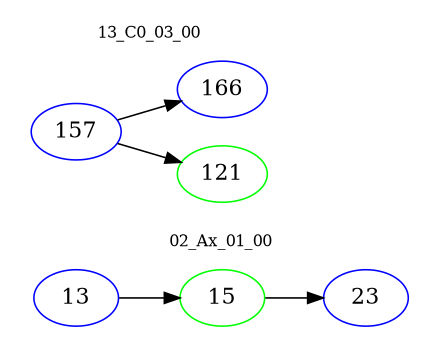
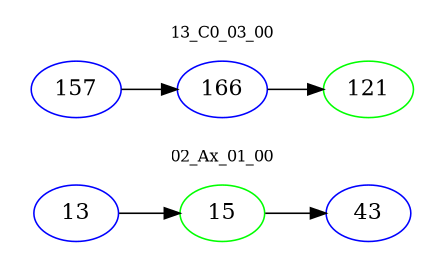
edge "157" -> "121": now "166" -> "121"
node "23": label "23" -> "43"
